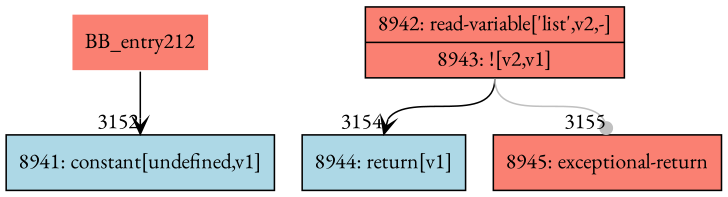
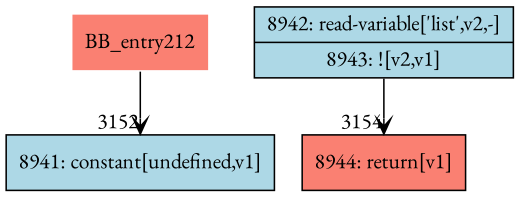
node "8942: read-variable['list',v2,-]": fillcolor salmon -> lightblue
node "8944: return[v1]": fillcolor lightblue -> salmon
node "8945: exceptional-return": removed
